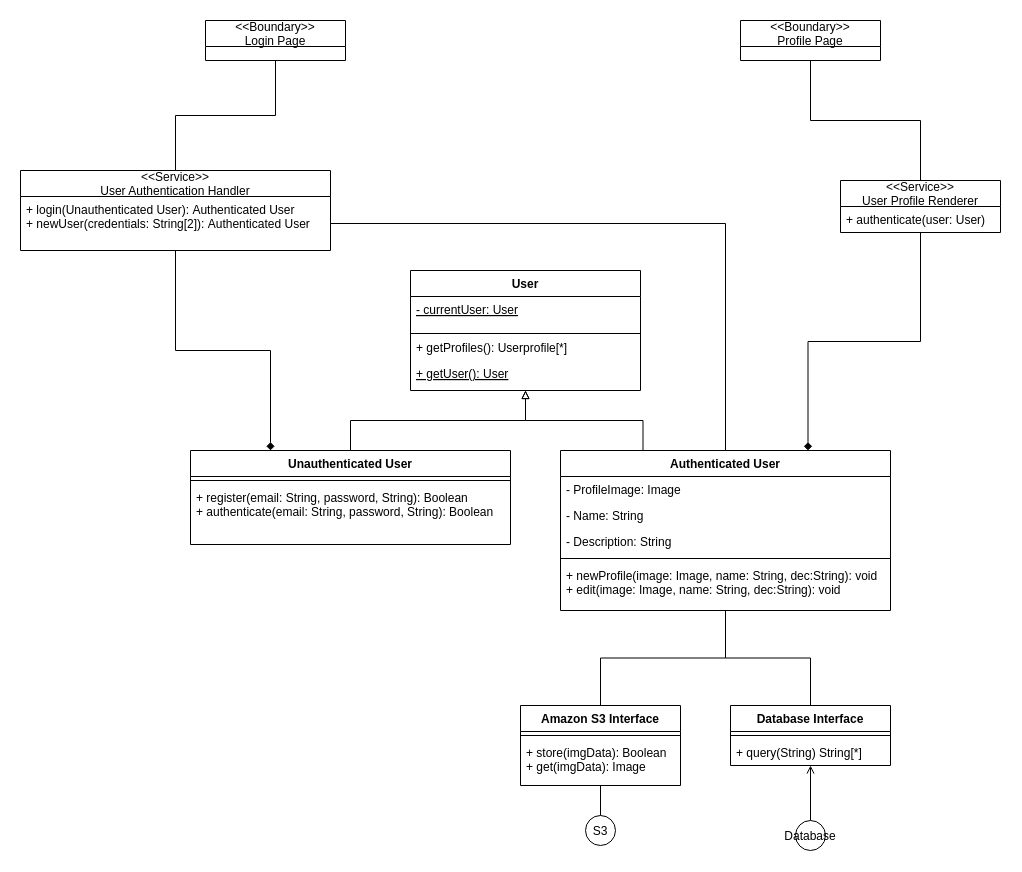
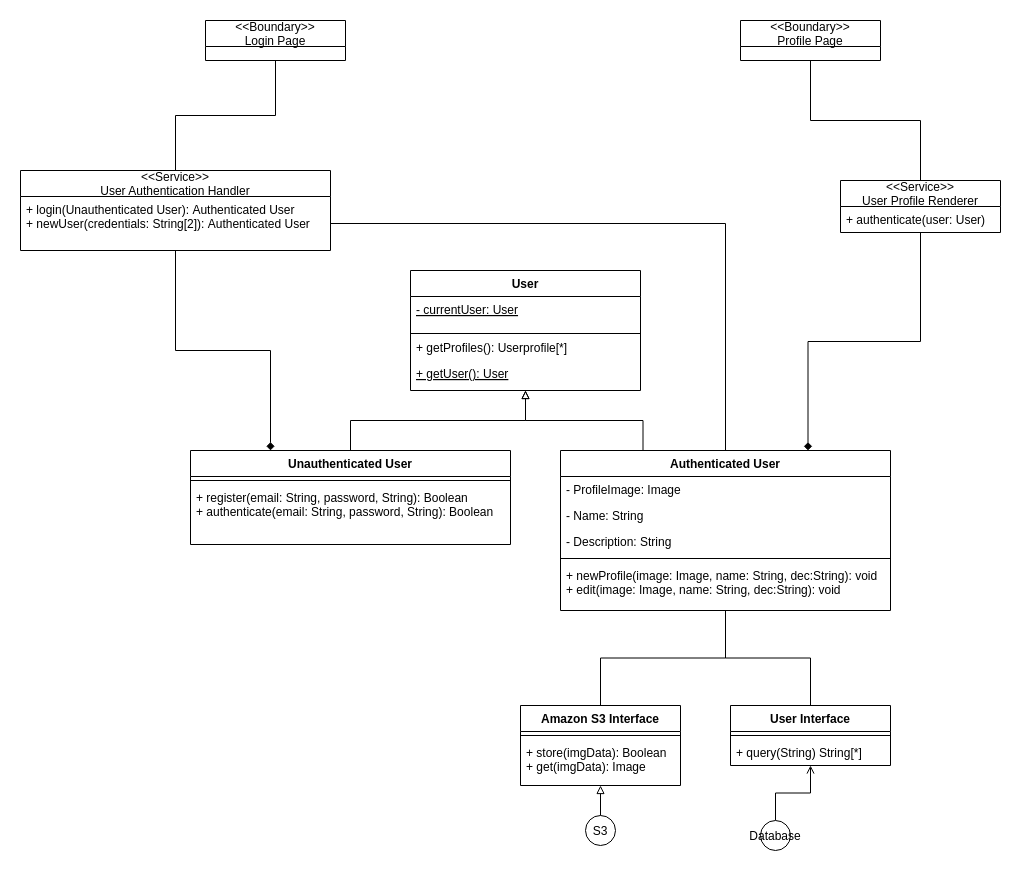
node "Database Interface": label "Database Interface" -> "User Interface"
edge "Amazon S3 Interface" -- "S3": arrowhead none -> block
node "Database": moved (811, 836) -> (776, 836)
